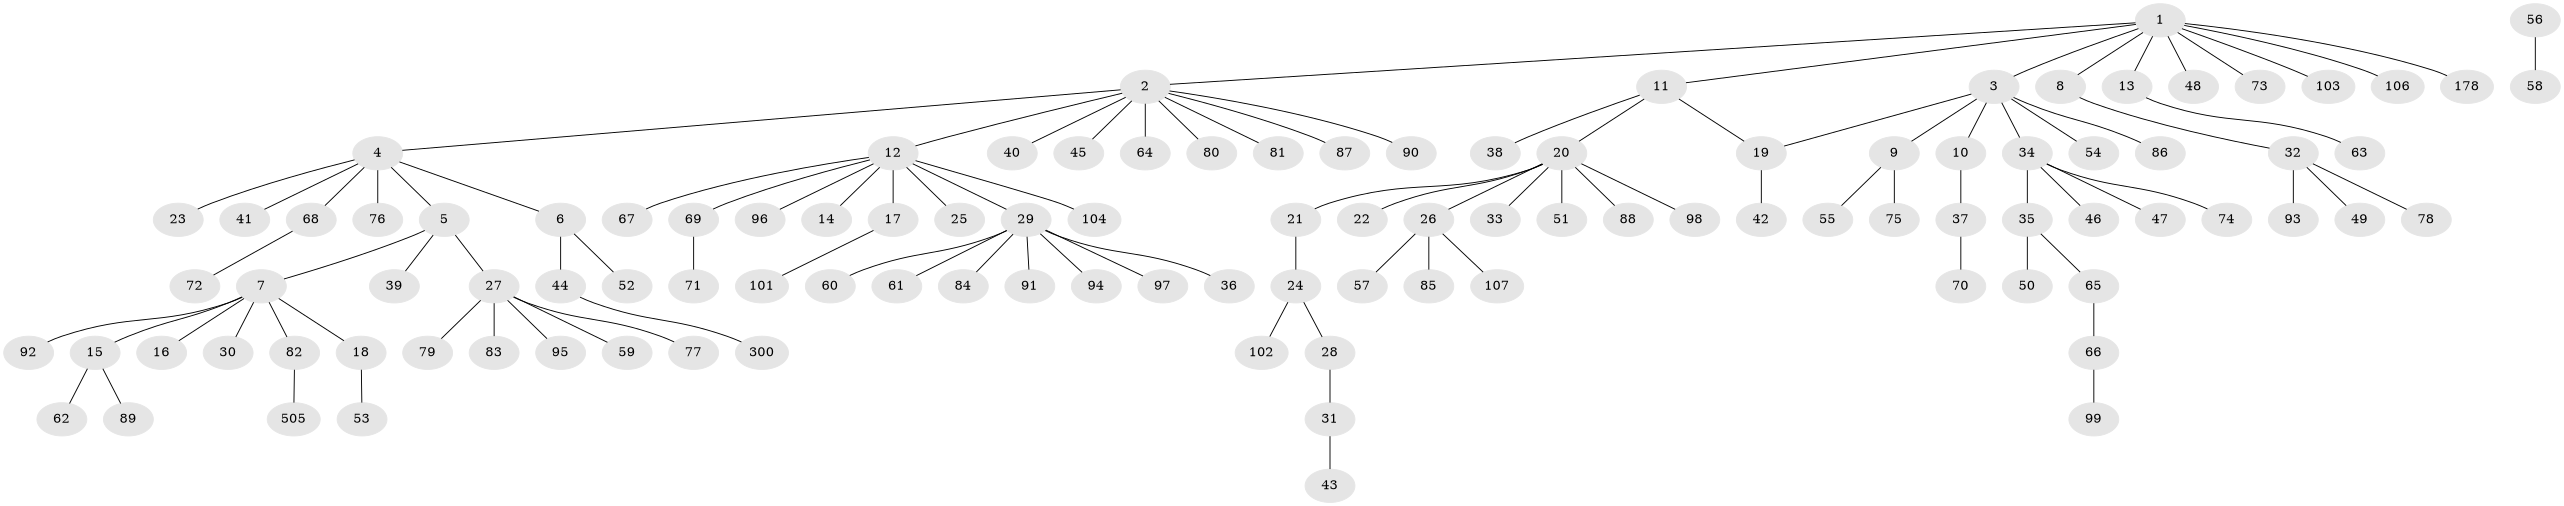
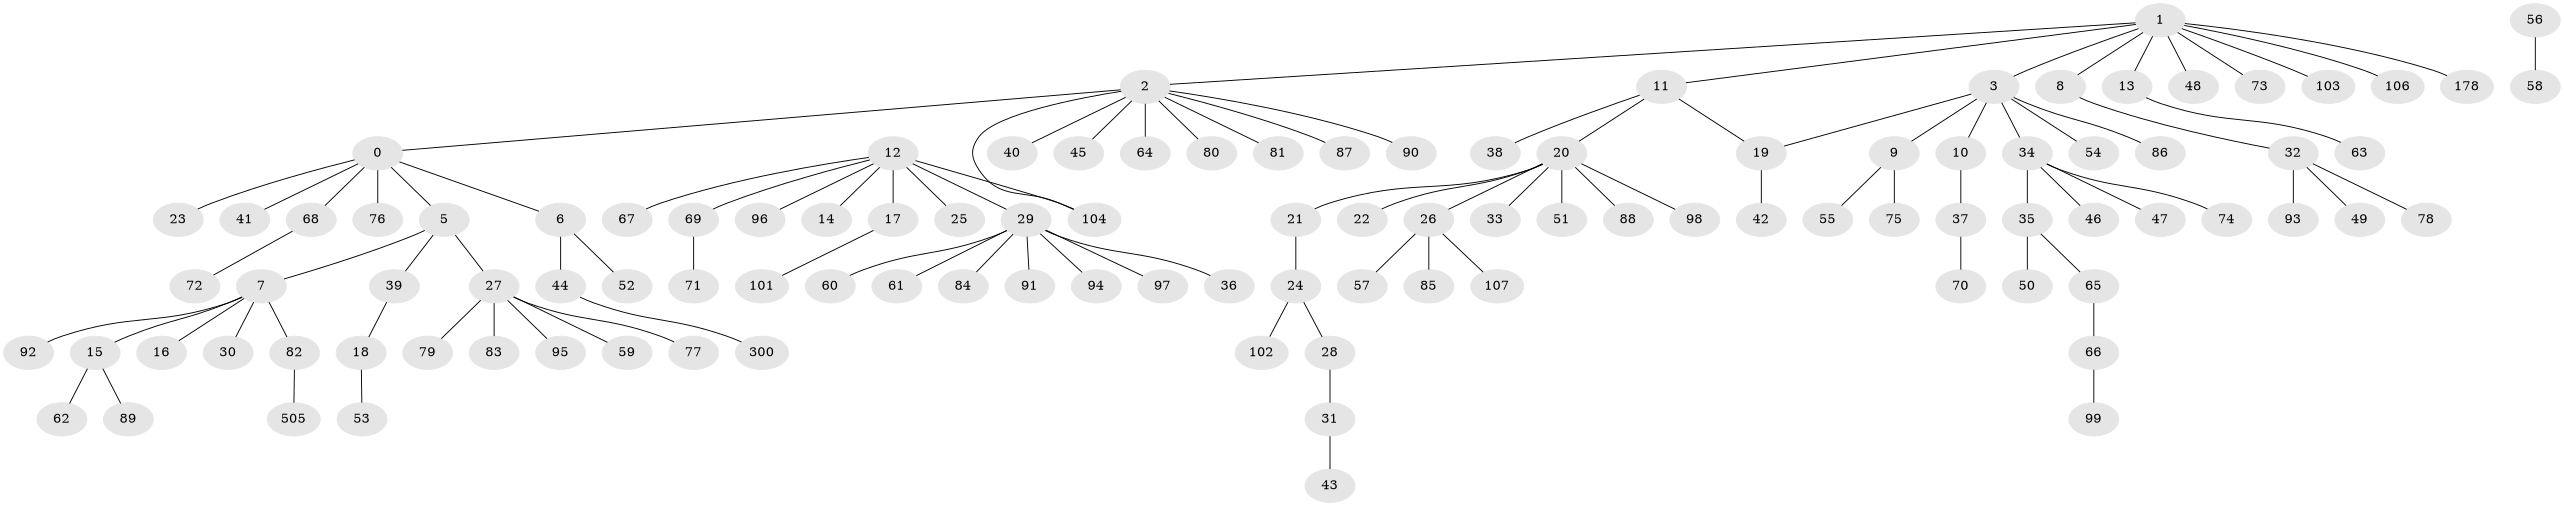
edge "2" -- "12": now "2" -- "104"
node "4": label "4" -> "0"
edge "7" -- "18": now "39" -- "18"
